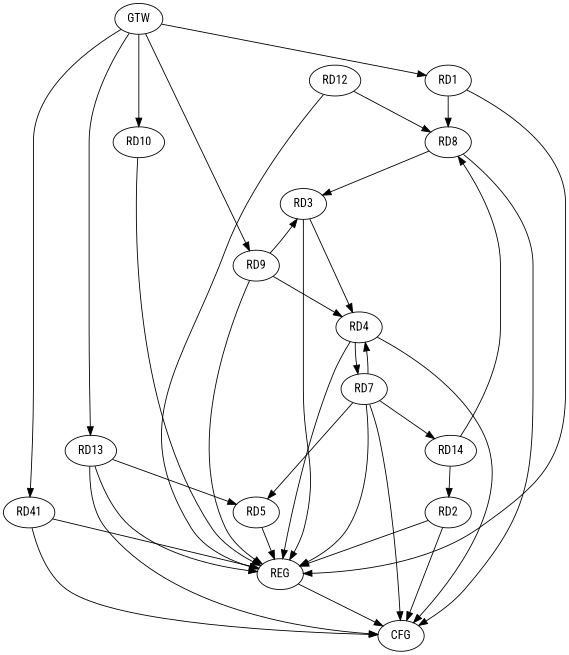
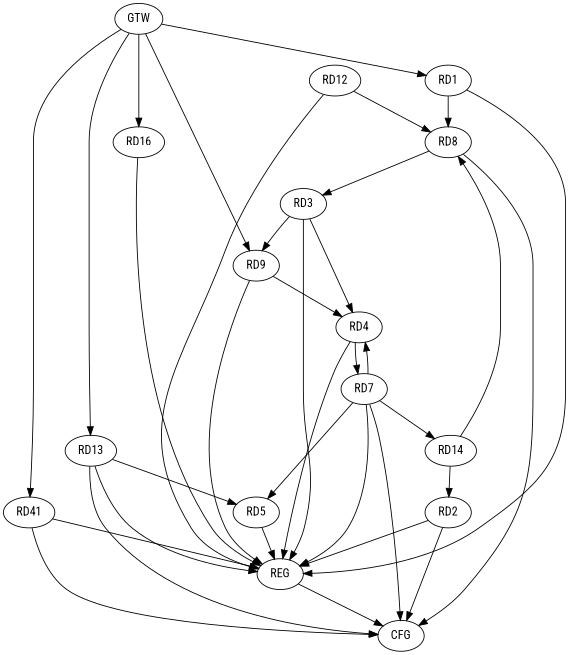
node "RD10": label "RD10" -> "RD16"
edge "RD9" -> "RD3": reversed
edge "RD4" -> "CFG": removed
